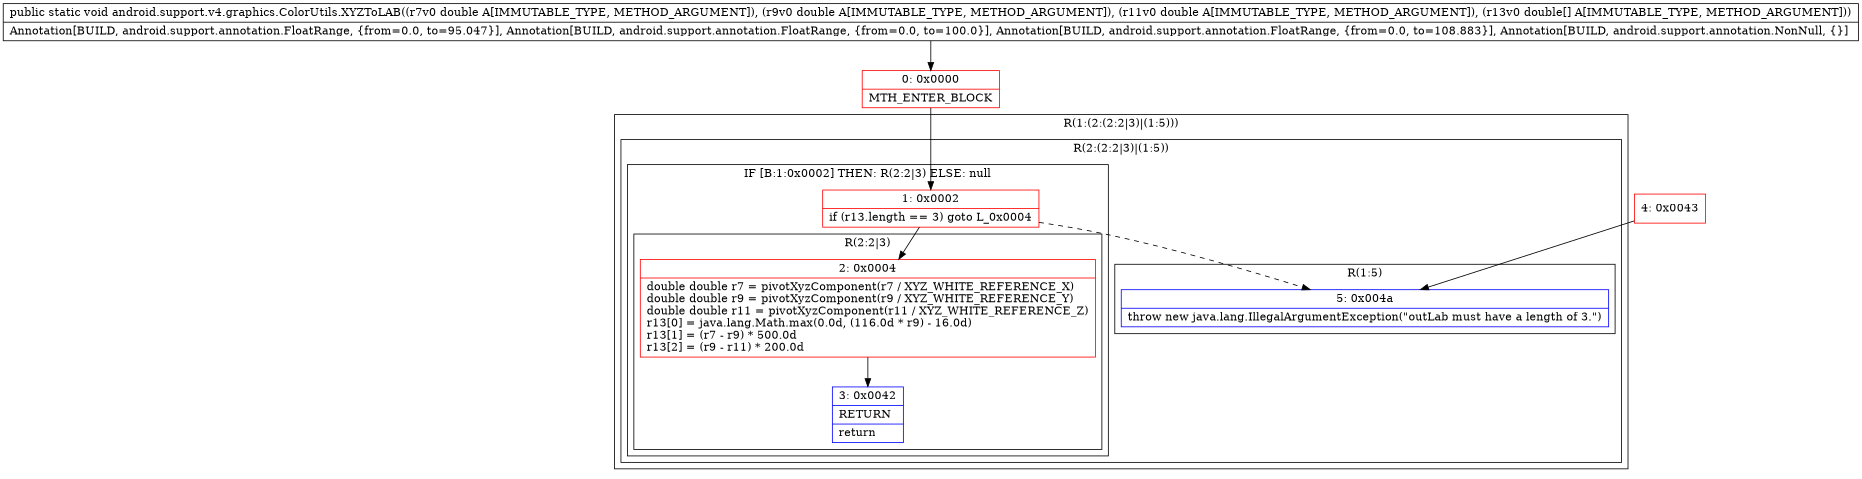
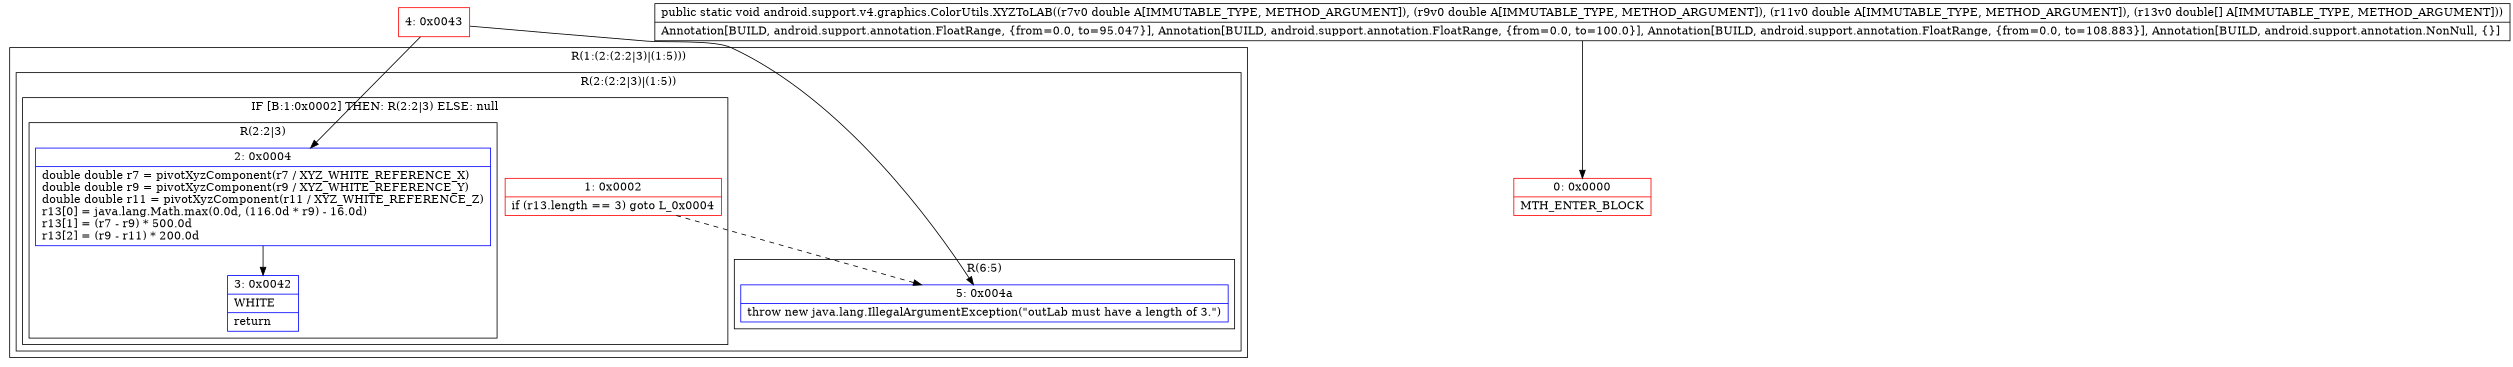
edge "0: 0x0000" -> "1: 0x0002": removed
edge "1: 0x0002" -> "2: 0x0004": now "4: 0x0043" -> "2: 0x0004"
cluster "R(1:5)": label "R(1:5)" -> "R(6:5)"
node "2: 0x0004": color red -> blue
node "3: 0x0042": text "RETURN" -> "WHITE"
